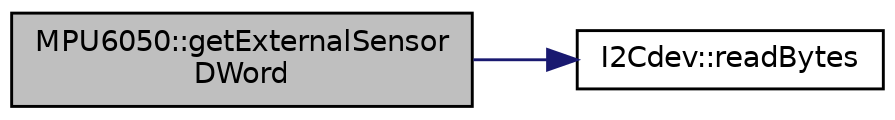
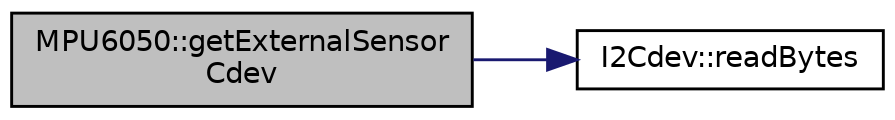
node "MPU6050::getExternalSensor DWord": label "MPU6050::getExternalSensor DWord" -> "MPU6050::getExternalSensor Cdev"
